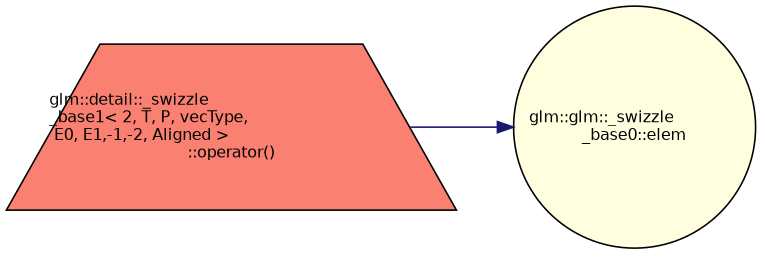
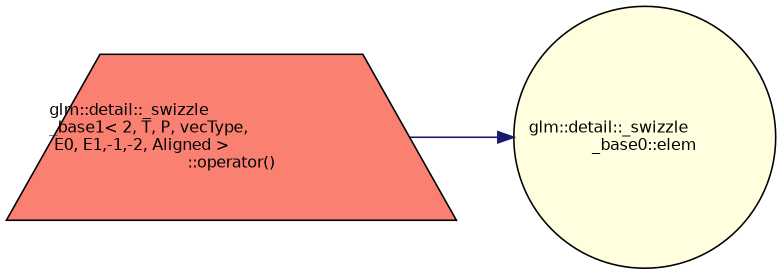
node "glm::glm::_swizzle _base0::elem": label "glm::glm::_swizzle _base0::elem" -> "glm::detail::_swizzle _base0::elem"
